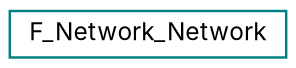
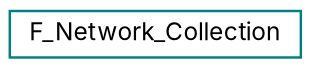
node "F_Network_Network": label "F_Network_Network" -> "F_Network_Collection"
